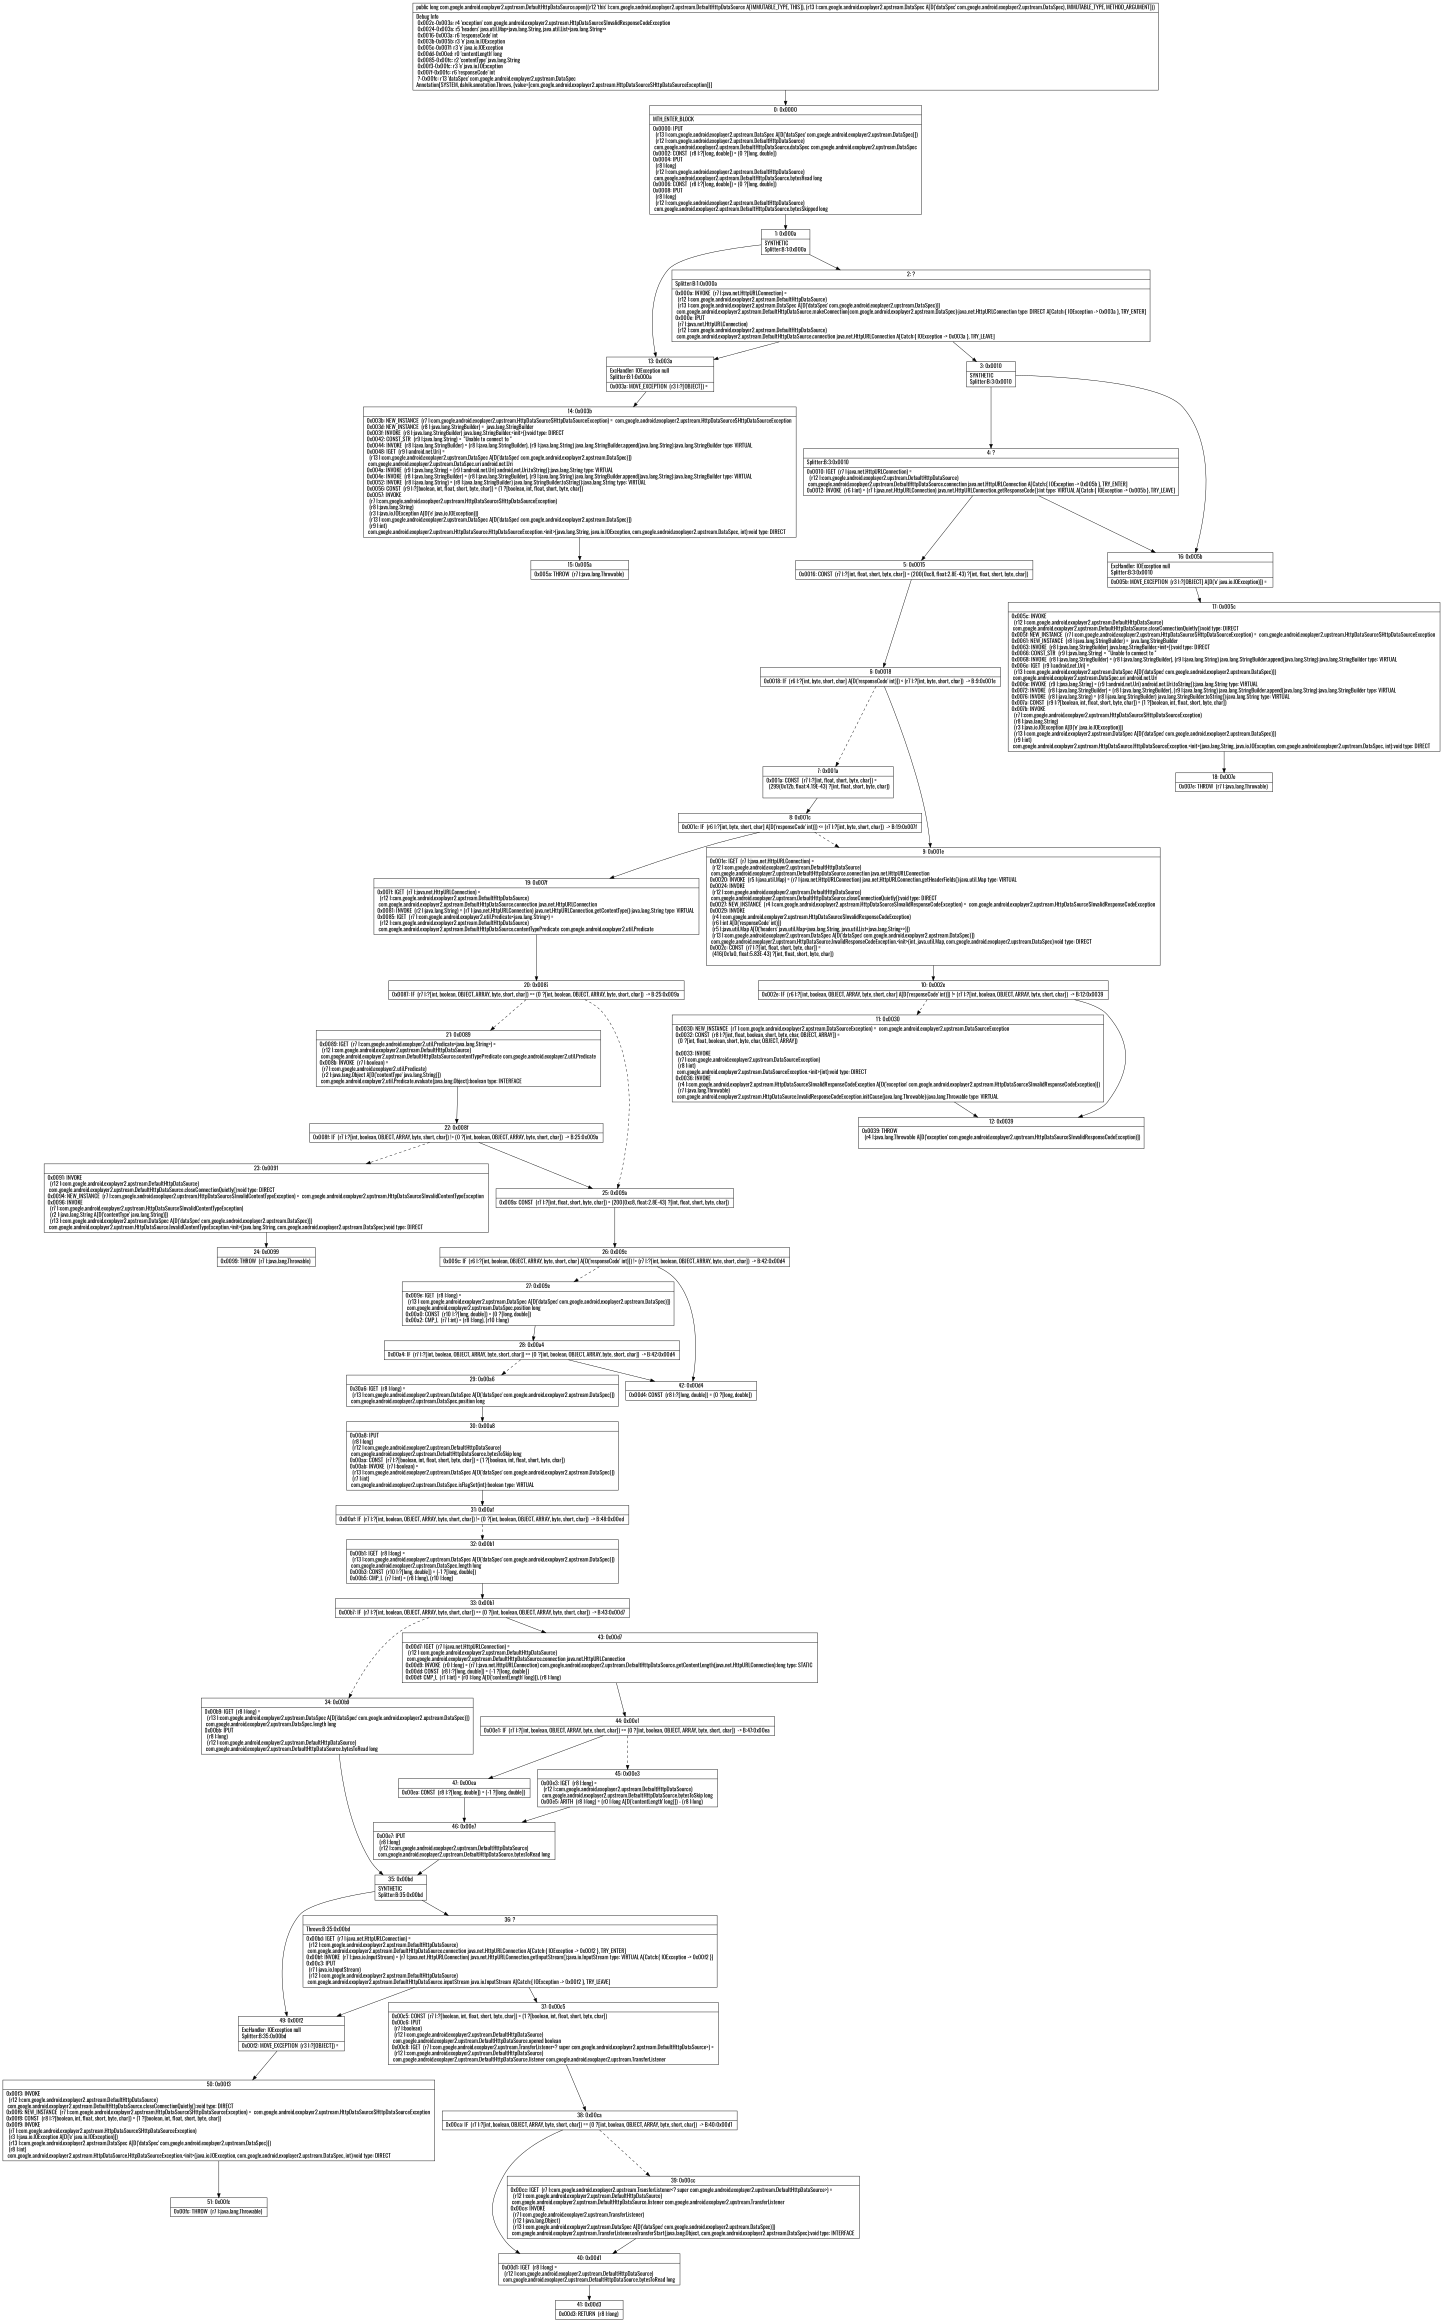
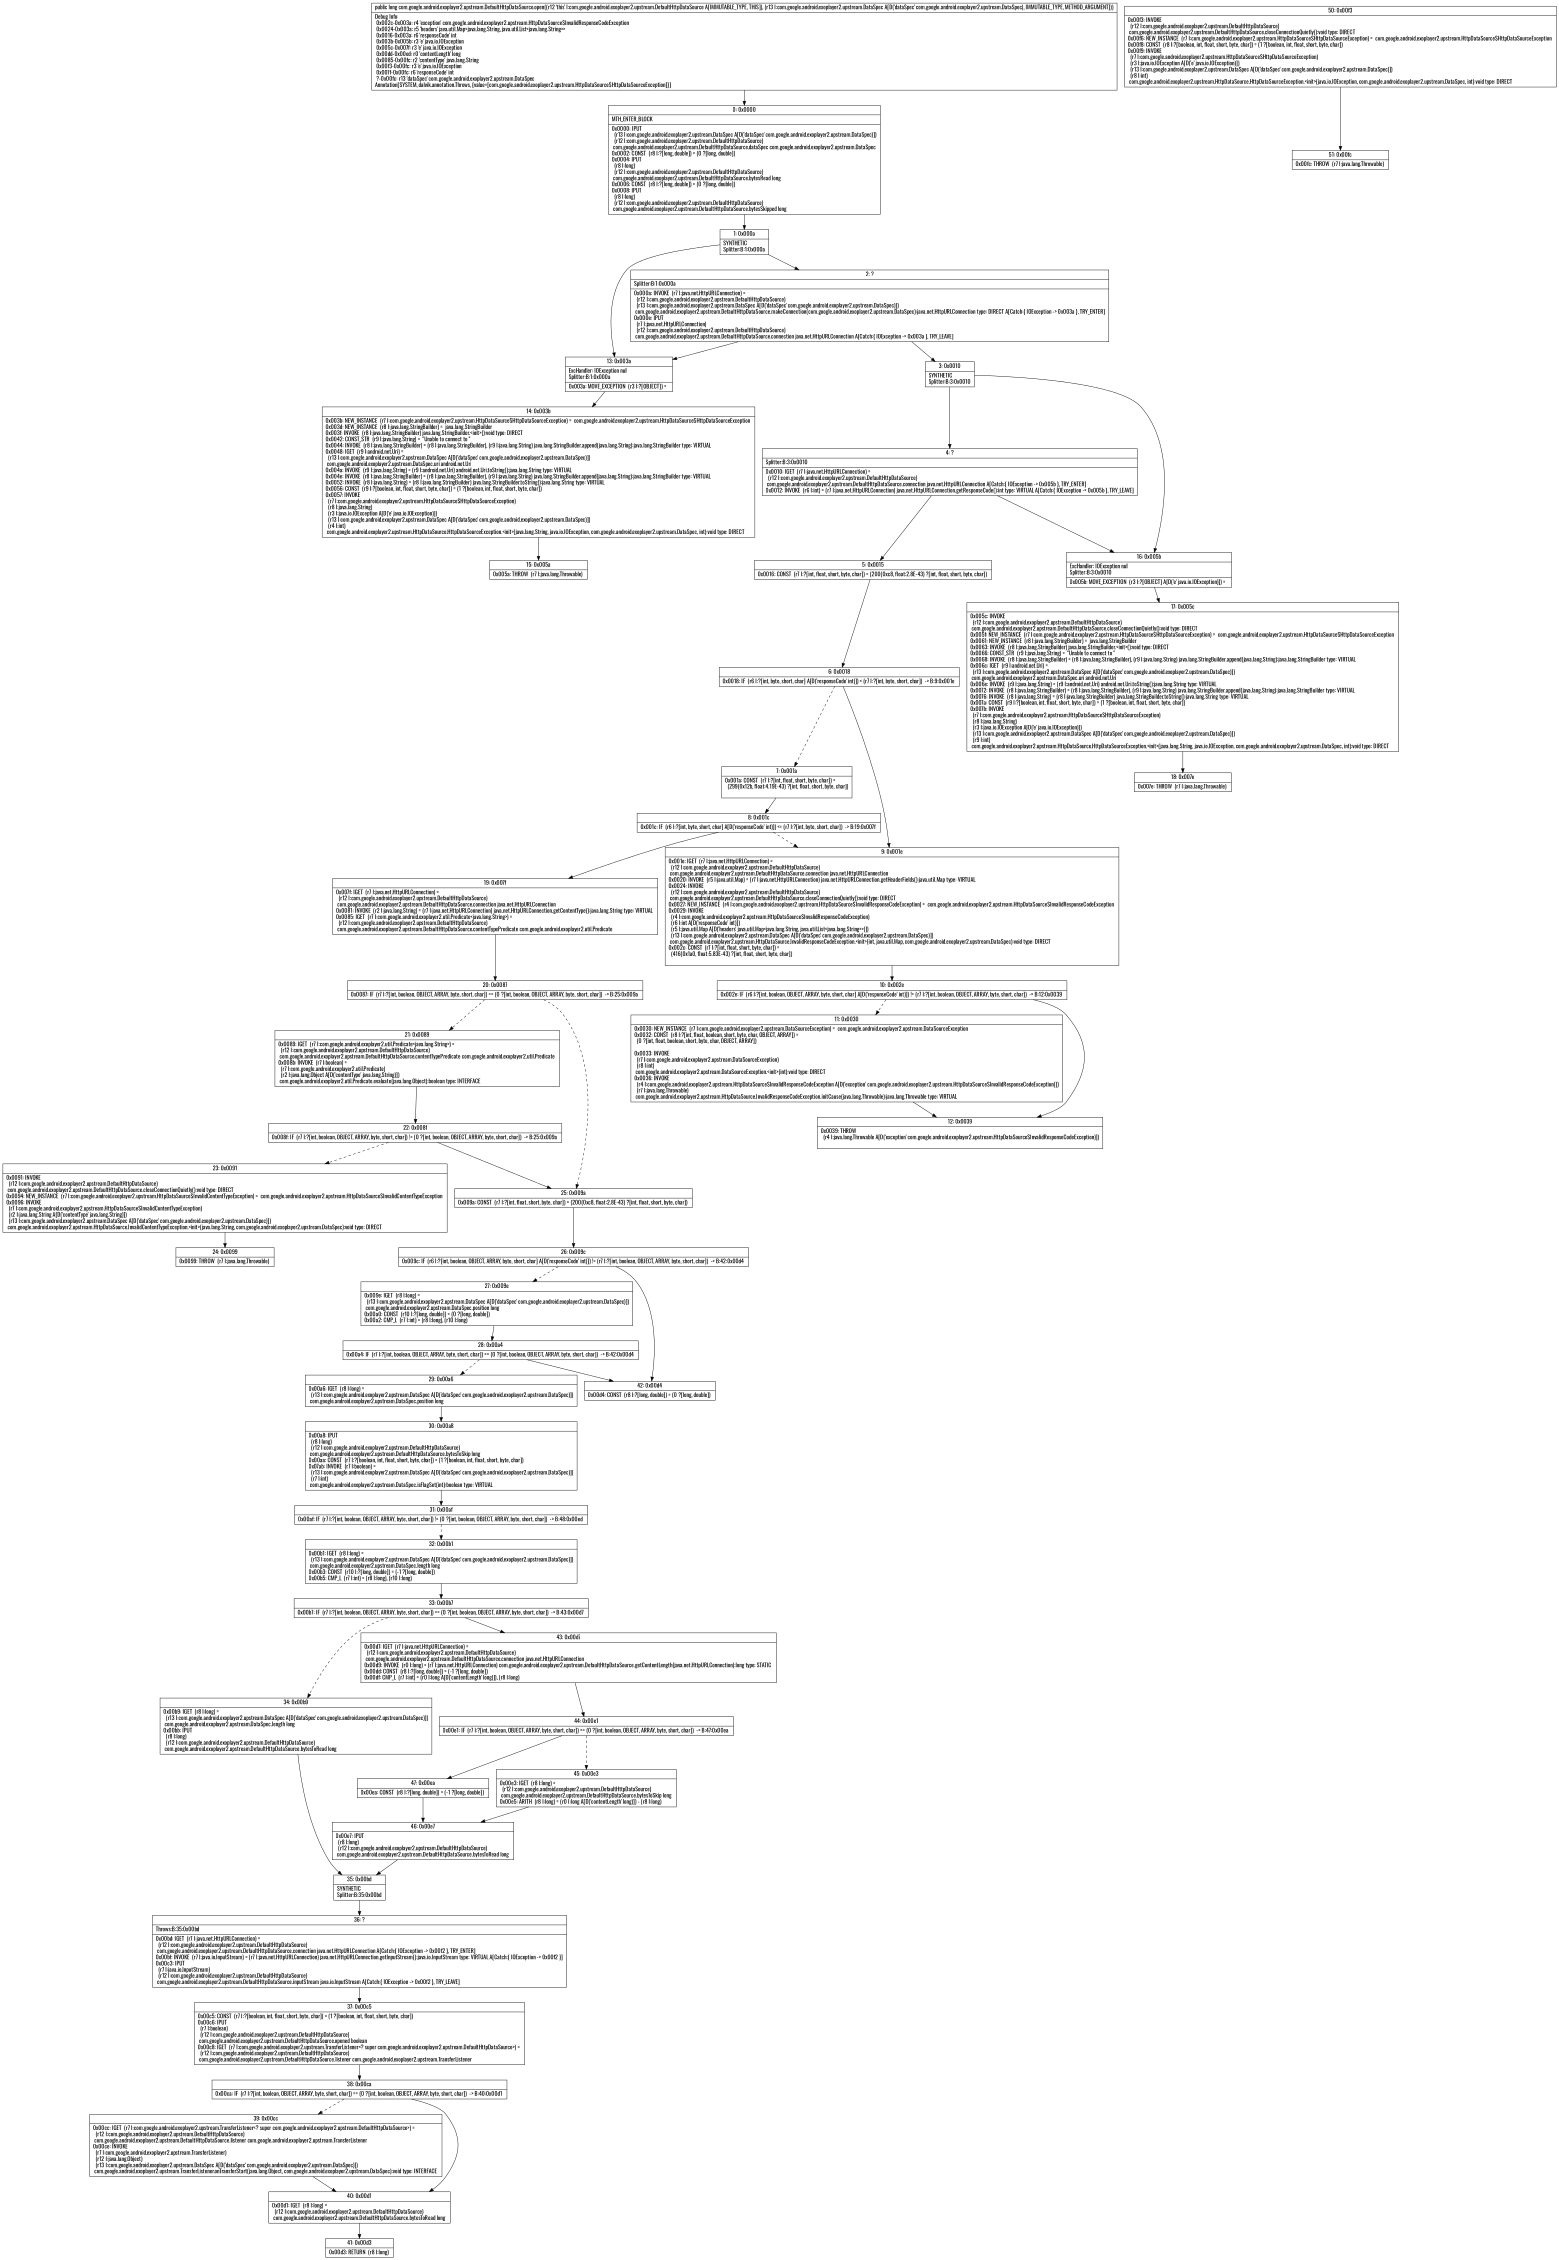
node "14: 0x003b": text "(r9 I:int)" -> "(r4 I:int)"
node "29: 0x00a6": text "0x30a6: IGET  (r8 I:long) =" -> "0x00a6: IGET  (r8 I:long) ="
node "30: 0x00a8": text "0x00ab: INVOKE  (r7 I:boolean) =" -> "0x07ab: INVOKE  (r7 I:boolean) ="
node "49: 0x00f2": removed
